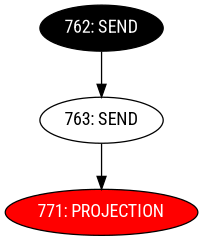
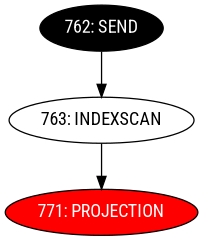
node "763: SEND": label "763: SEND" -> "763: INDEXSCAN"
